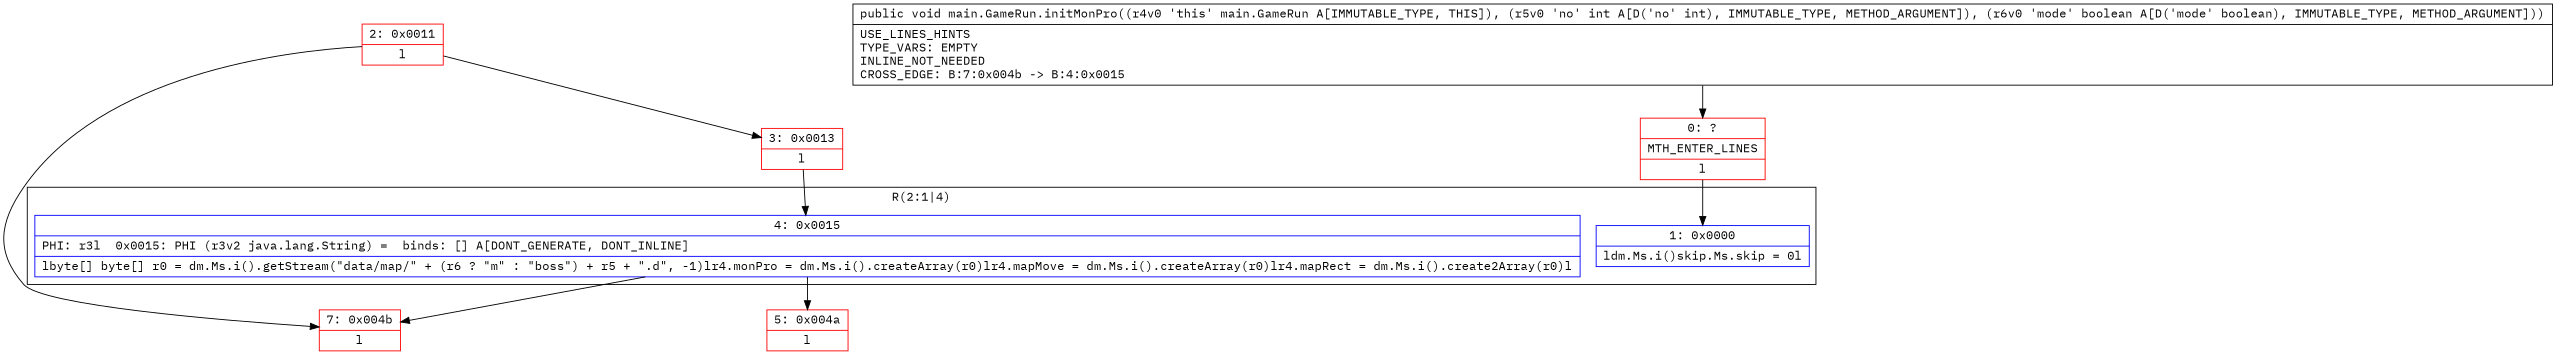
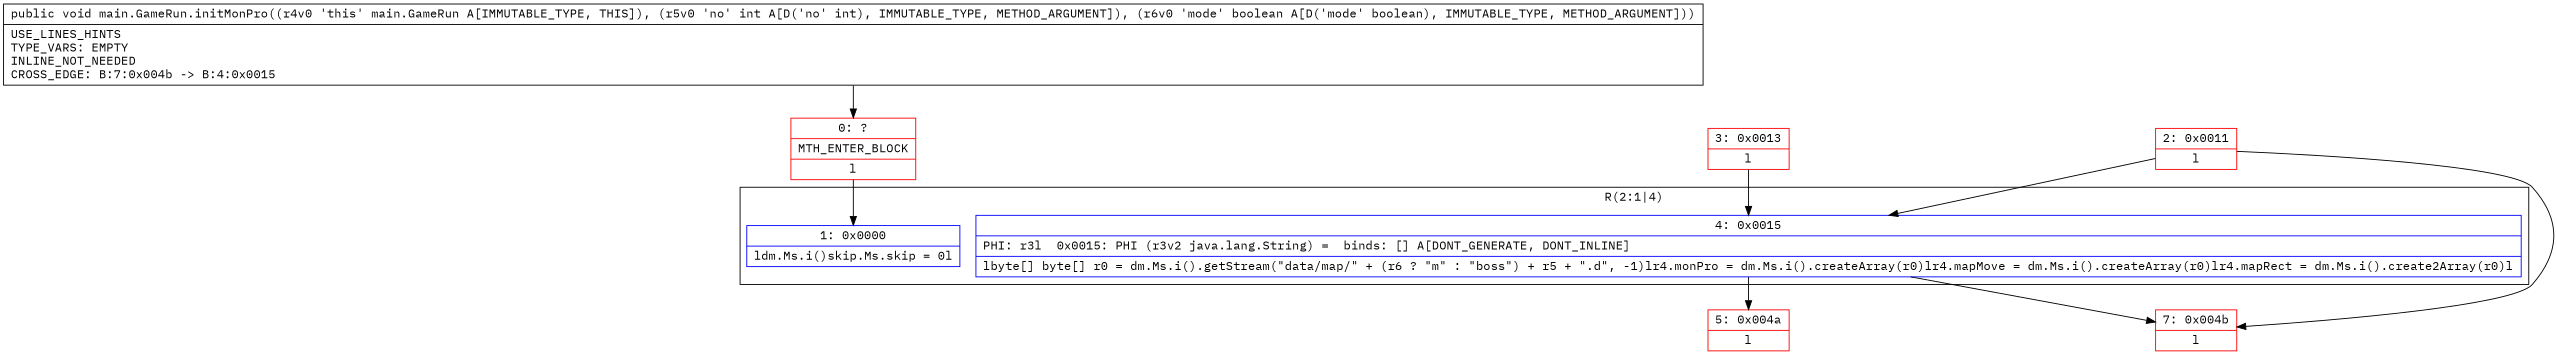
edge "2: 0x0011" -> "3: 0x0013": now "2: 0x0011" -> "4: 0x0015"
node "0: ?": text "MTH_ENTER_LINES" -> "MTH_ENTER_BLOCK"
